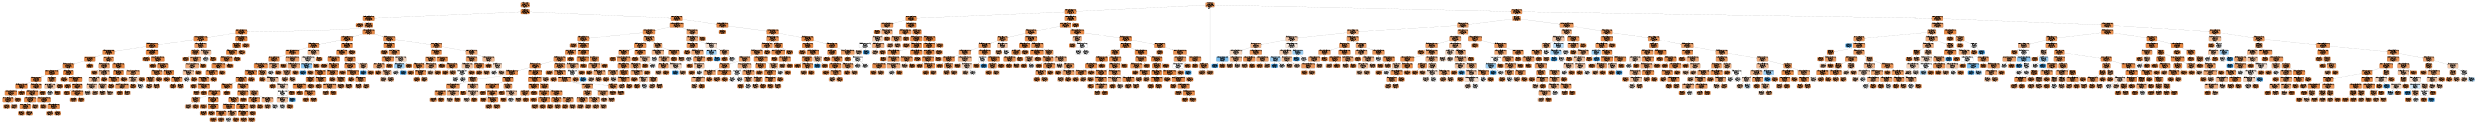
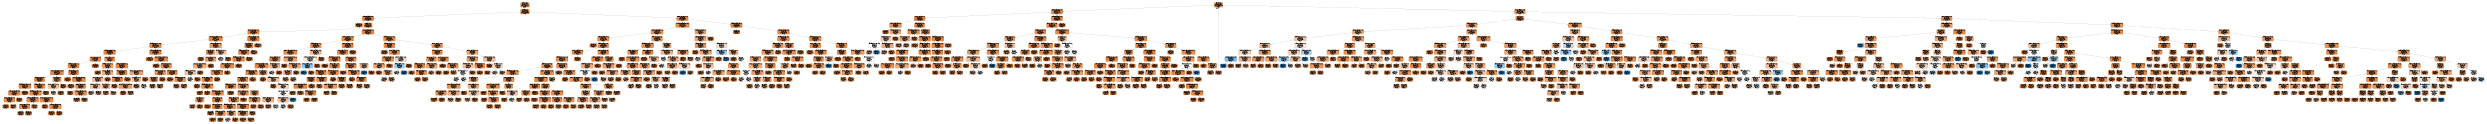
node "gini = 0.1": removed
